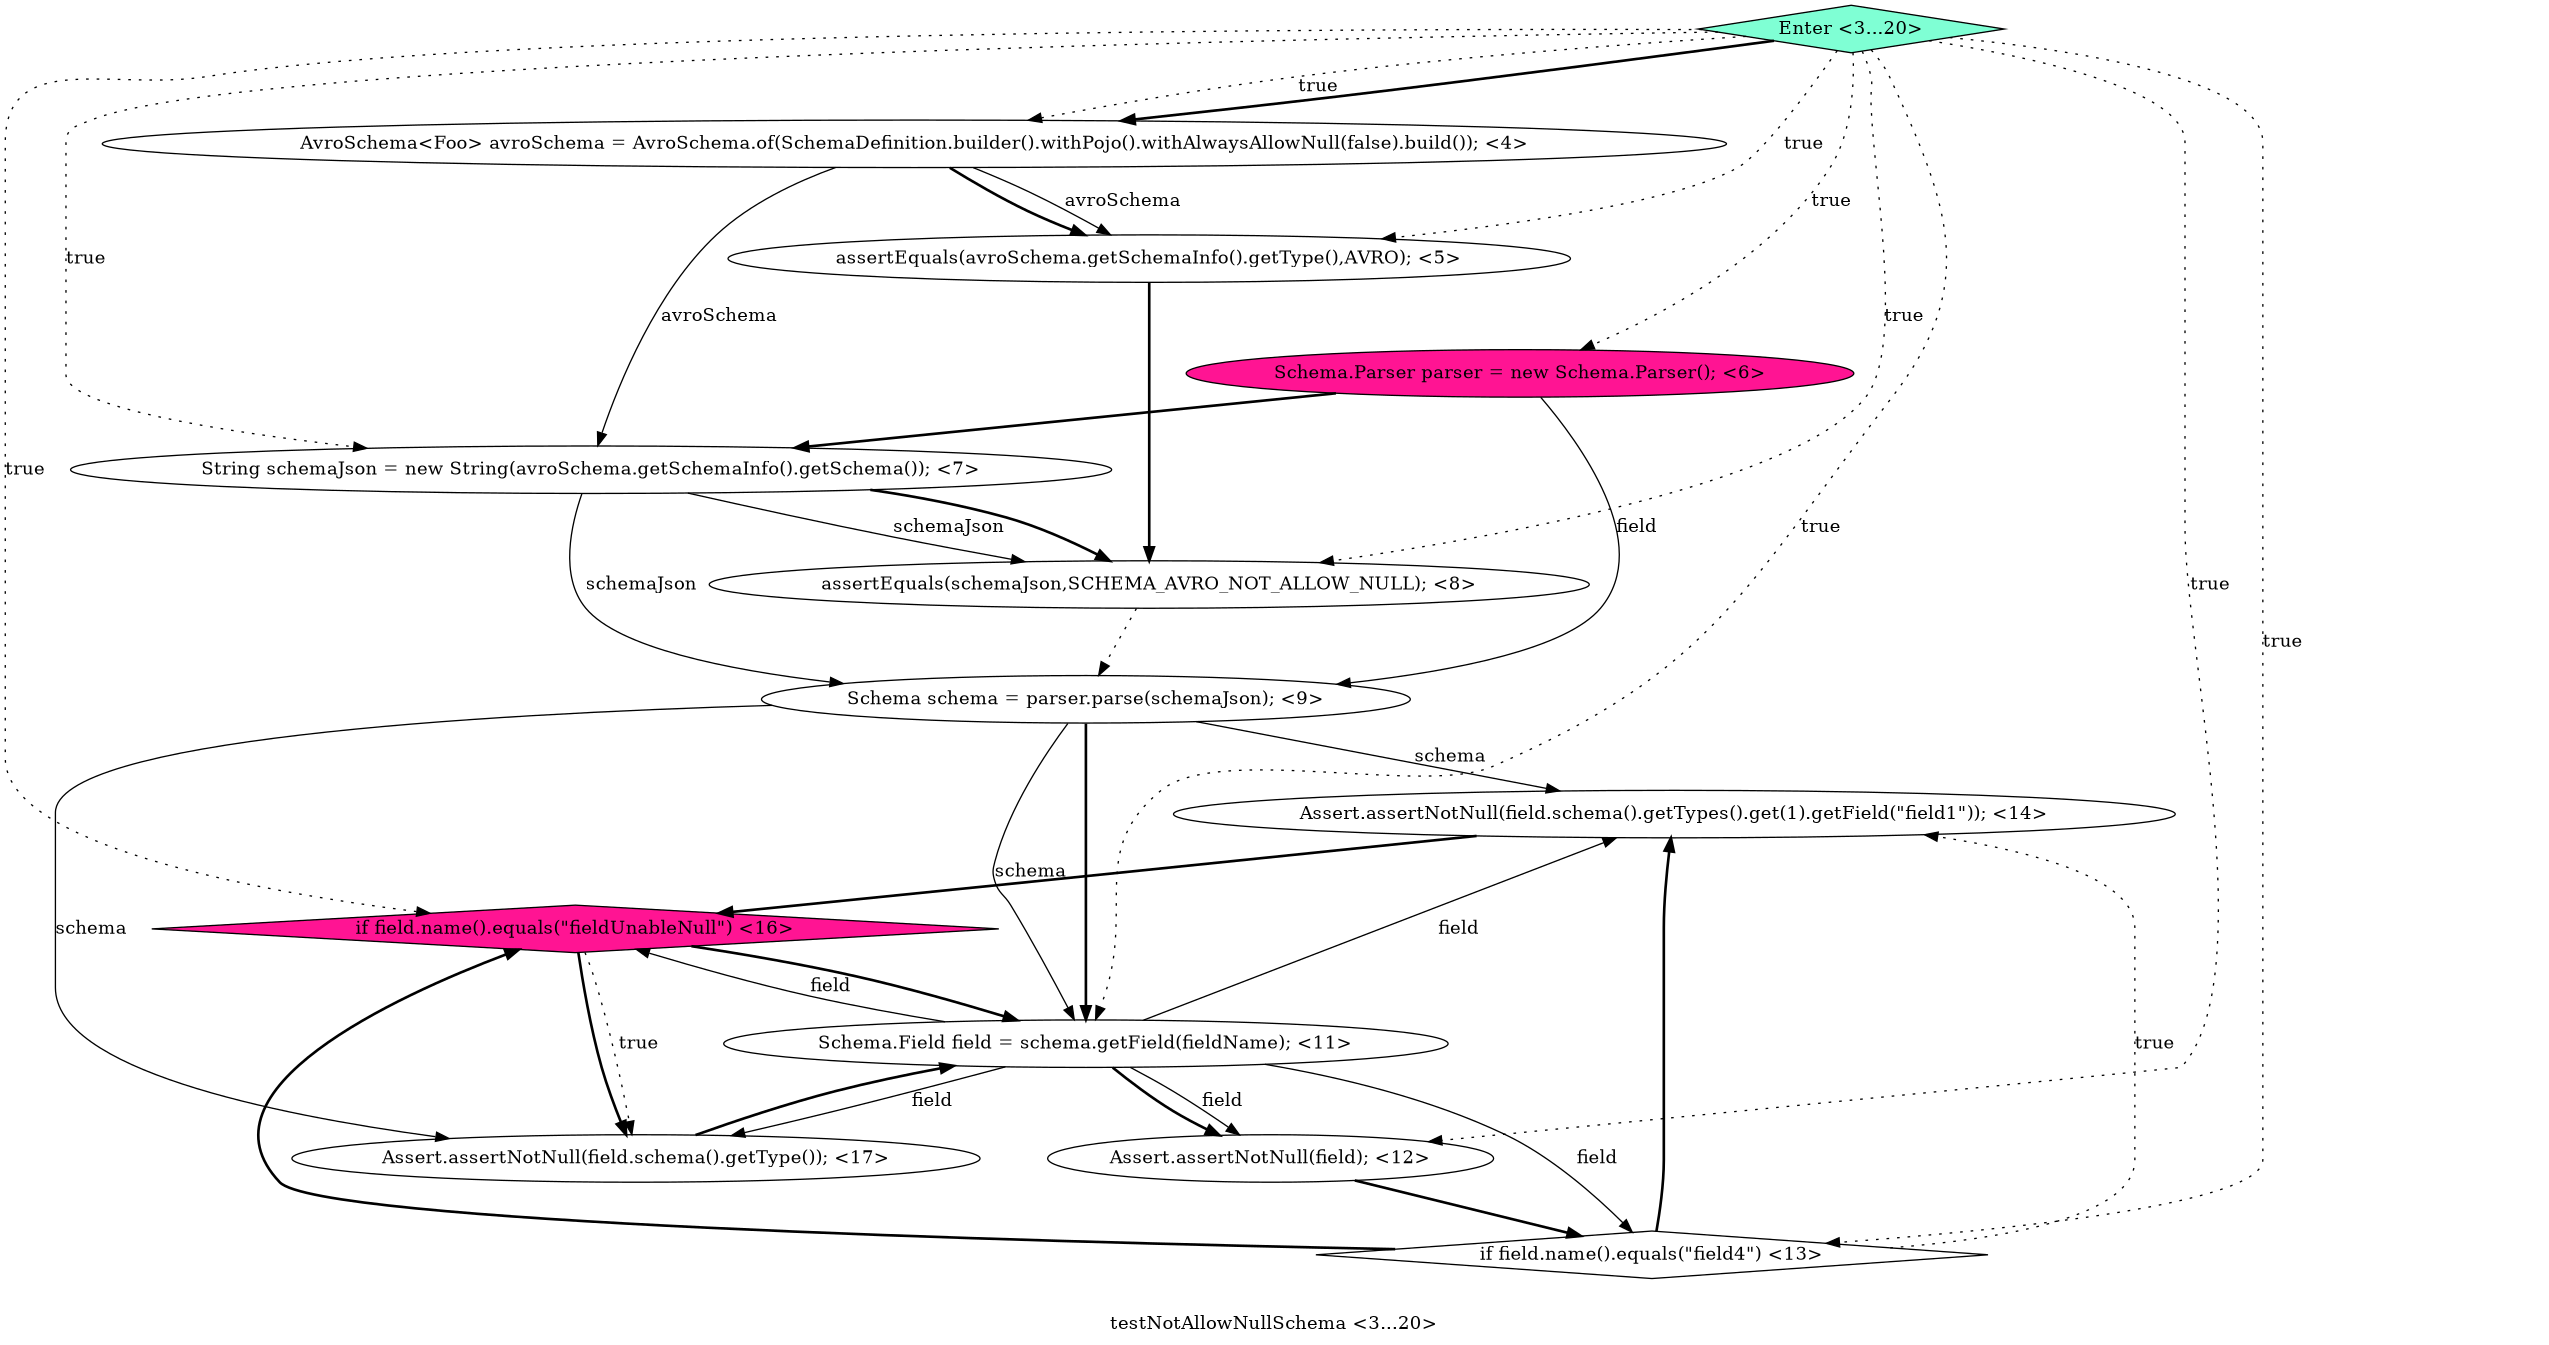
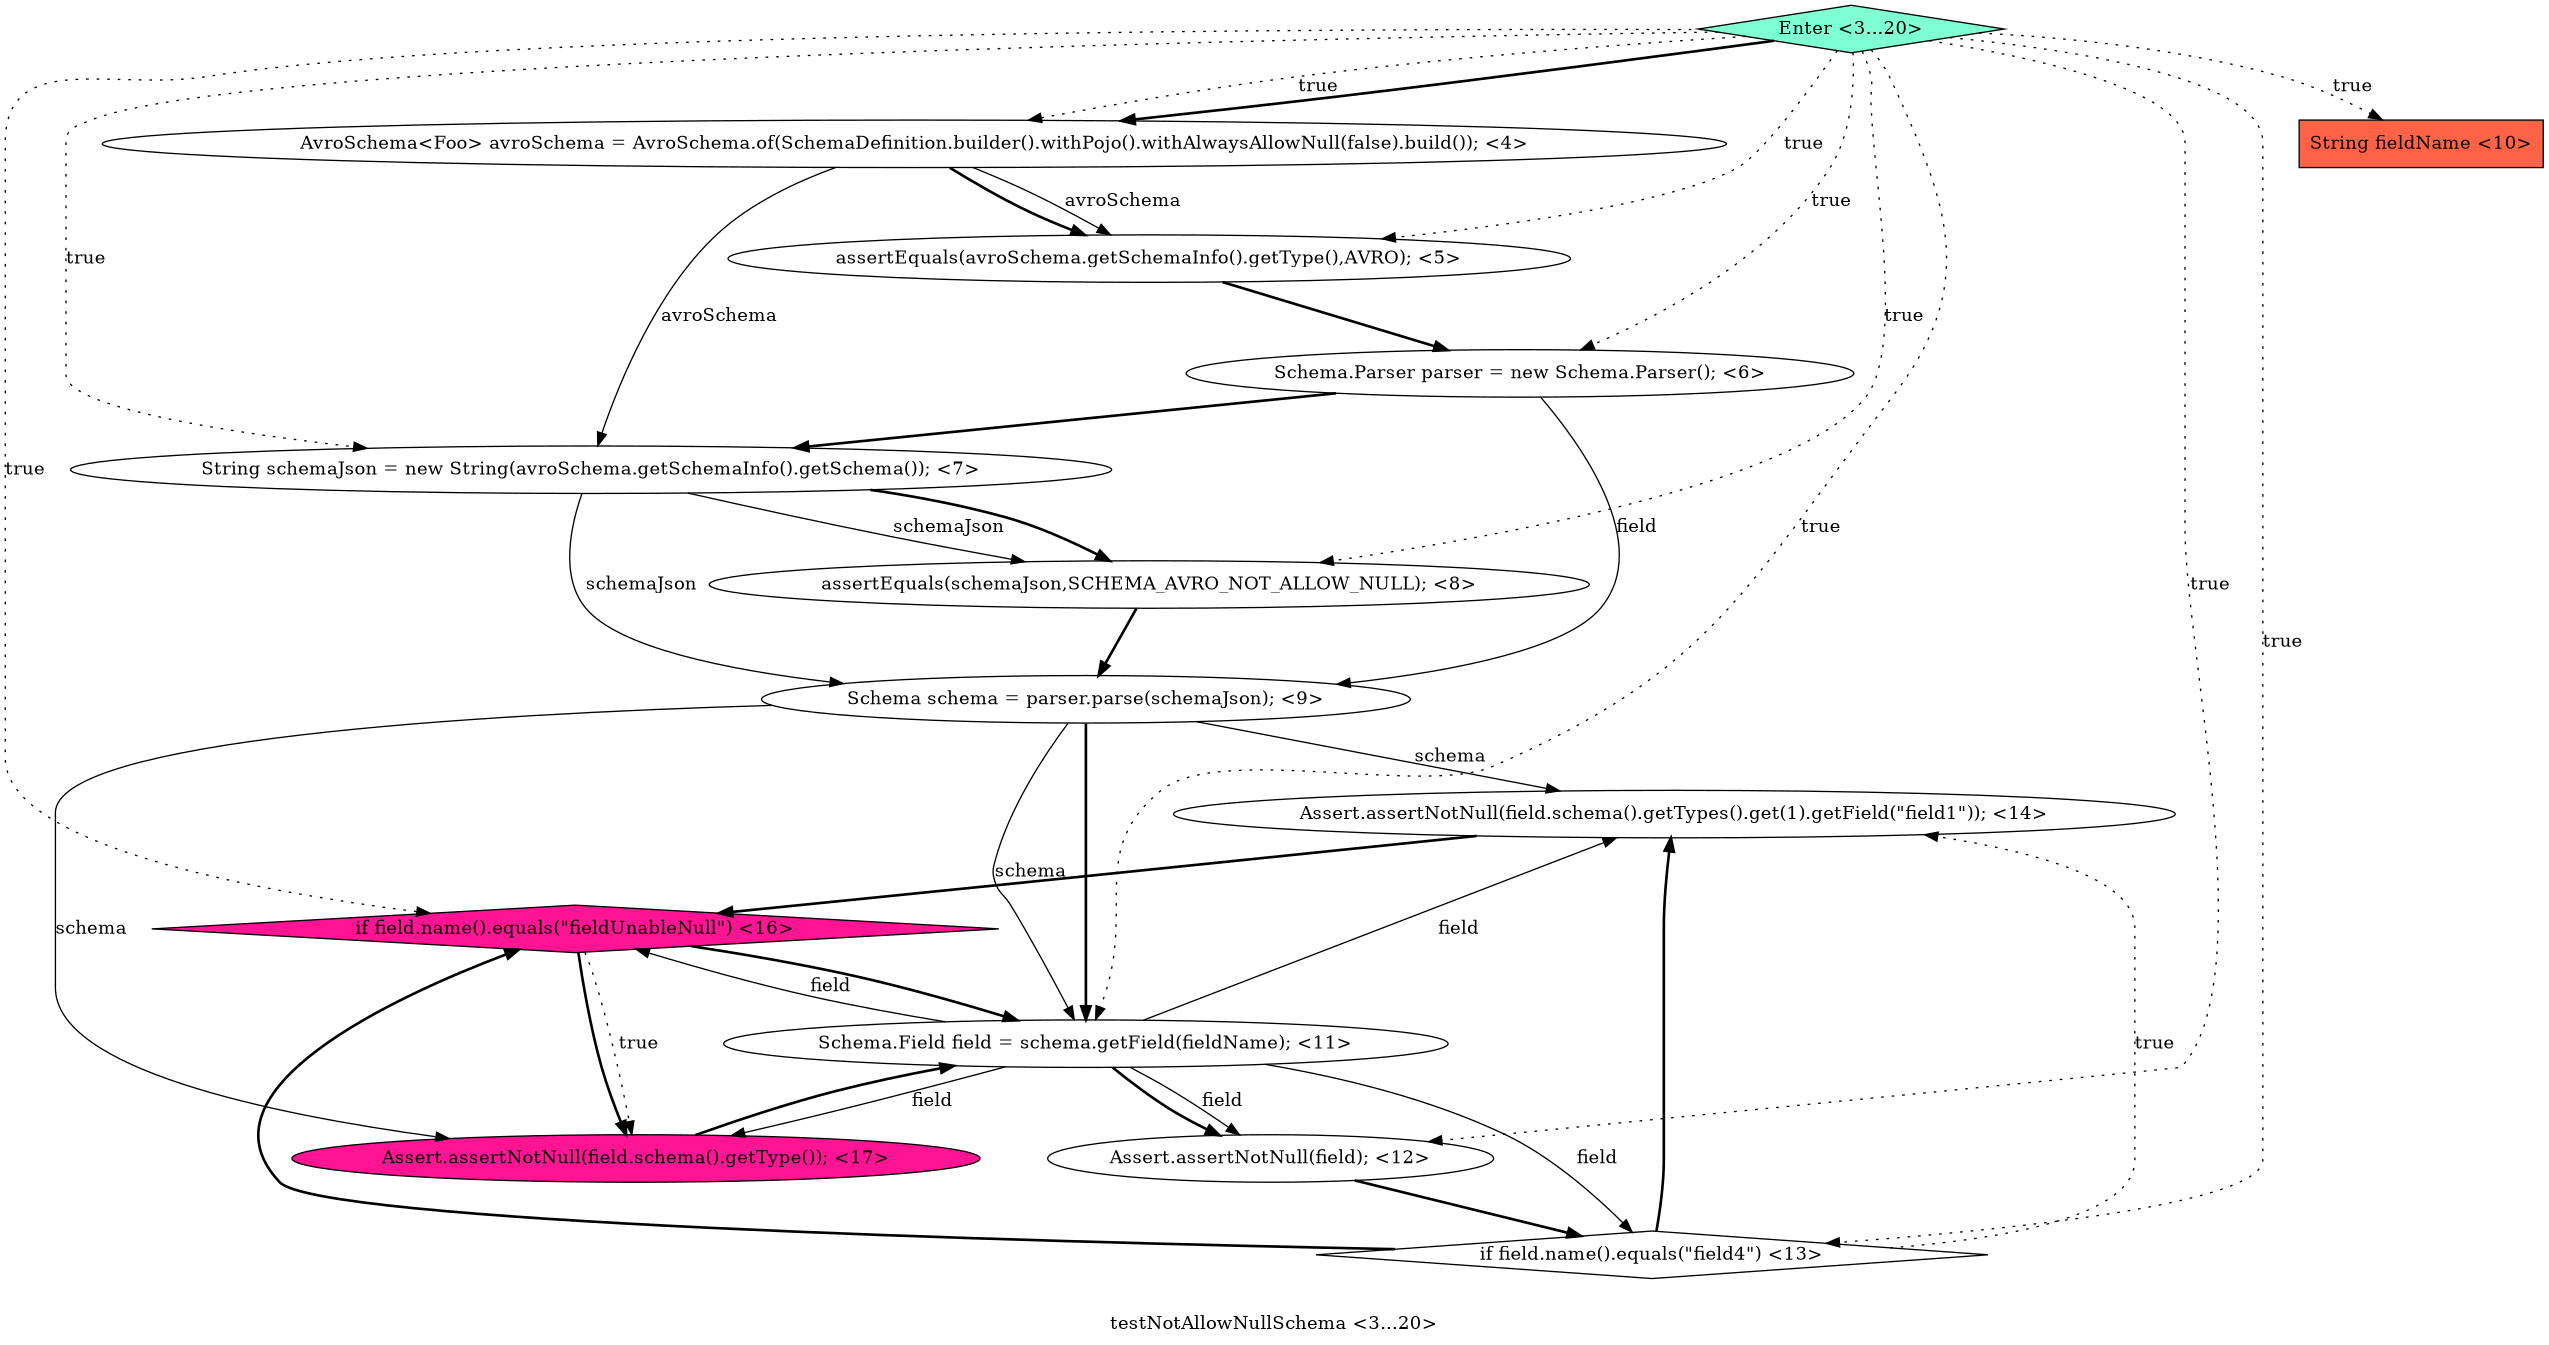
node "String fieldName <10>": added
node "Schema.Parser parser = new Schema.Parser(); <6>": fillcolor deeppink -> white
edge "assertEquals(avroSchema.getSchemaInfo().getType(),AVRO); <5>" -> "assertEquals(schemaJson,SCHEMA_AVRO_NOT_ALLOW_NULL); <8>": now "assertEquals(avroSchema.getSchemaInfo().getType(),AVRO); <5>" -> "Schema.Parser parser = new Schema.Parser(); <6>"
edge "assertEquals(schemaJson,SCHEMA_AVRO_NOT_ALLOW_NULL); <8>" -> "Schema schema = parser.parse(schemaJson); <9>": style dotted -> bold
node "Assert.assertNotNull(field.schema().getType()); <17>": fillcolor white -> deeppink
